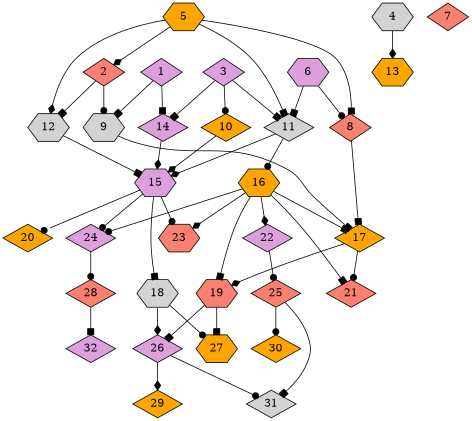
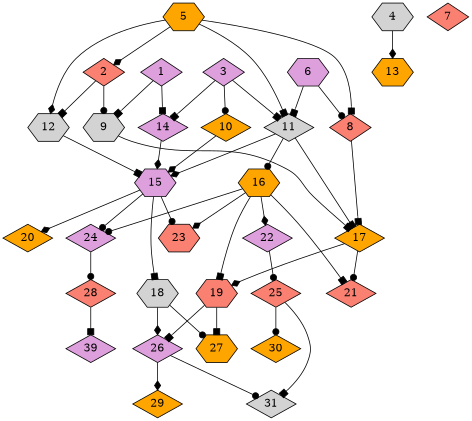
edge "15" -> "20": arrowhead dot -> diamond
edge "16" -> "17": now "11" -> "17"
node "32": label "32" -> "39"
